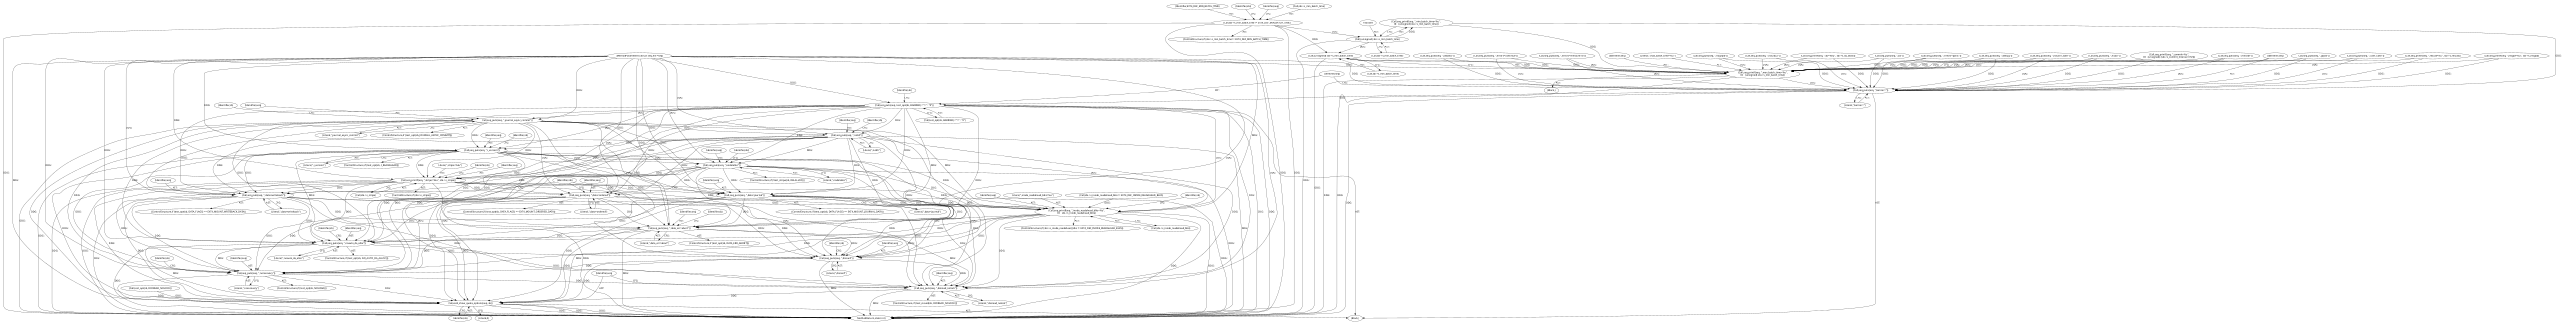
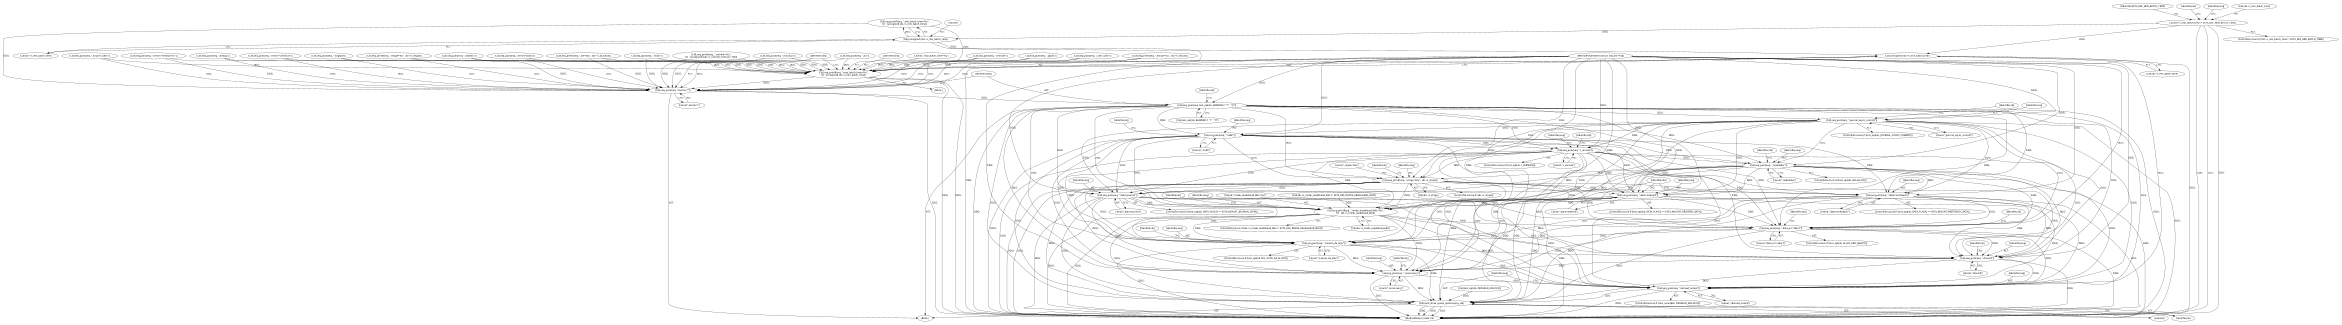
edge "(MethodParameterIn,struct seq_file *seq)" -> "(Call,ext4_show_quota_options(seq, sb))": removed, label "DDG:"
node "(ControlStructure,if (test_opt(sb, I_READAHEAD)))": label "(ControlStructure,if (test_opt(sb, I_READAHEAD)))" -> "(ControlStructure,if (test_opt(sb, I_VERSION)))"
node "(ControlStructure,if (!test_stripe(sb, DELALLOC)))": label "(ControlStructure,if (!test_stripe(sb, DELALLOC)))" -> "(ControlStructure,if (!test_opt(sb, DELALLOC)))"
node "(ControlStructure,if (test_opt(sb, DATA_ERR_ABORT)))": label "(ControlStructure,if (test_opt(sb, DATA_ERR_ABORT)))" -> "(ControlStructure,if (test_opt(sb, ALLOC_ERR_ABORT)))"
node "(ControlStructure,if (test_opt(sb, NOLOAD)))": removed
